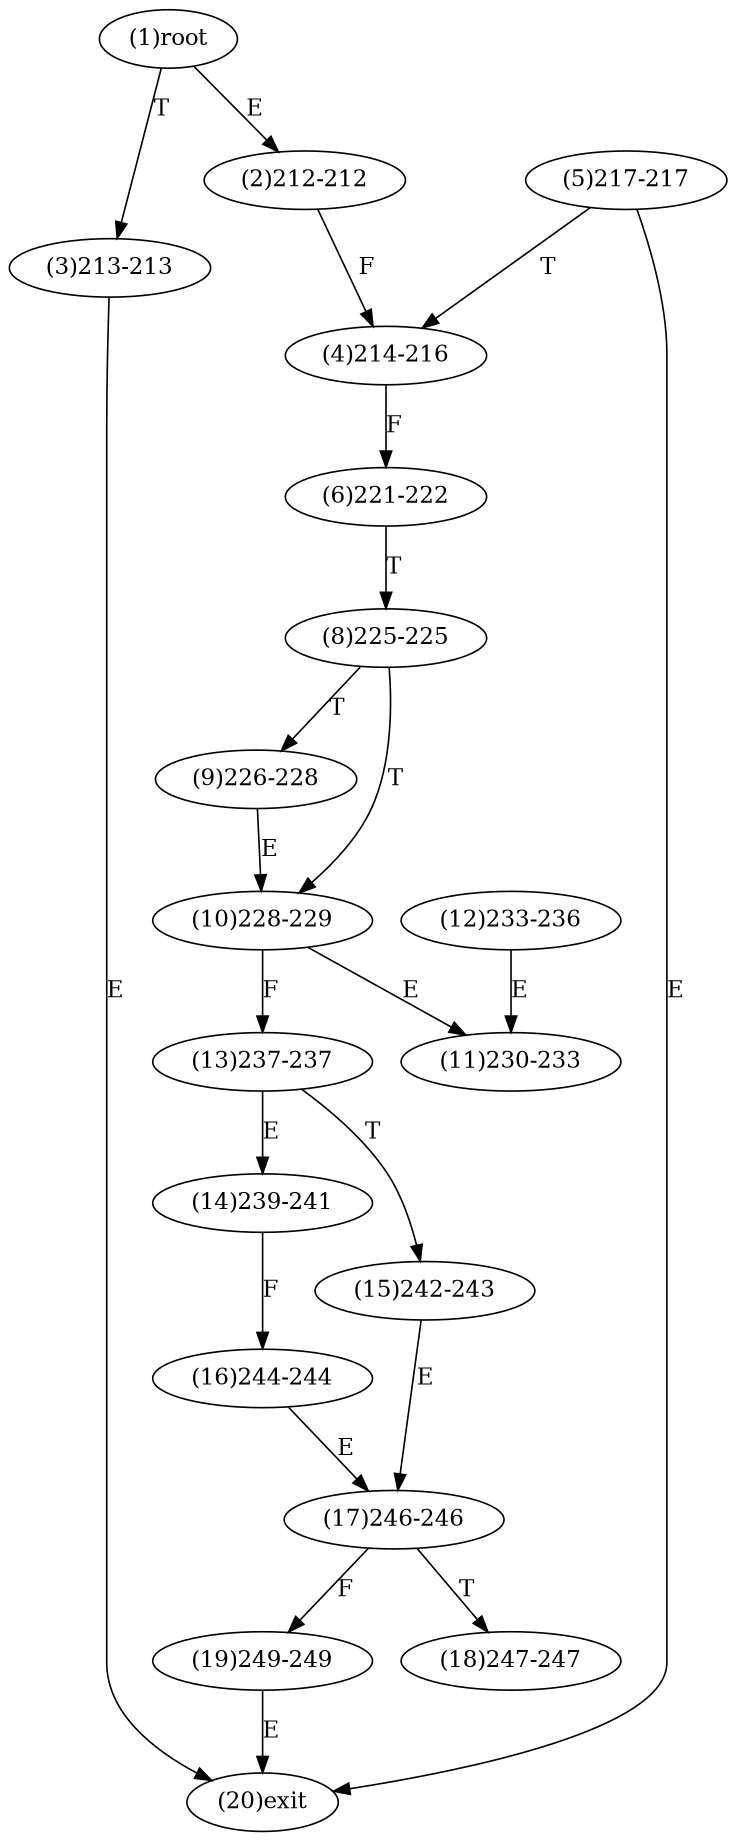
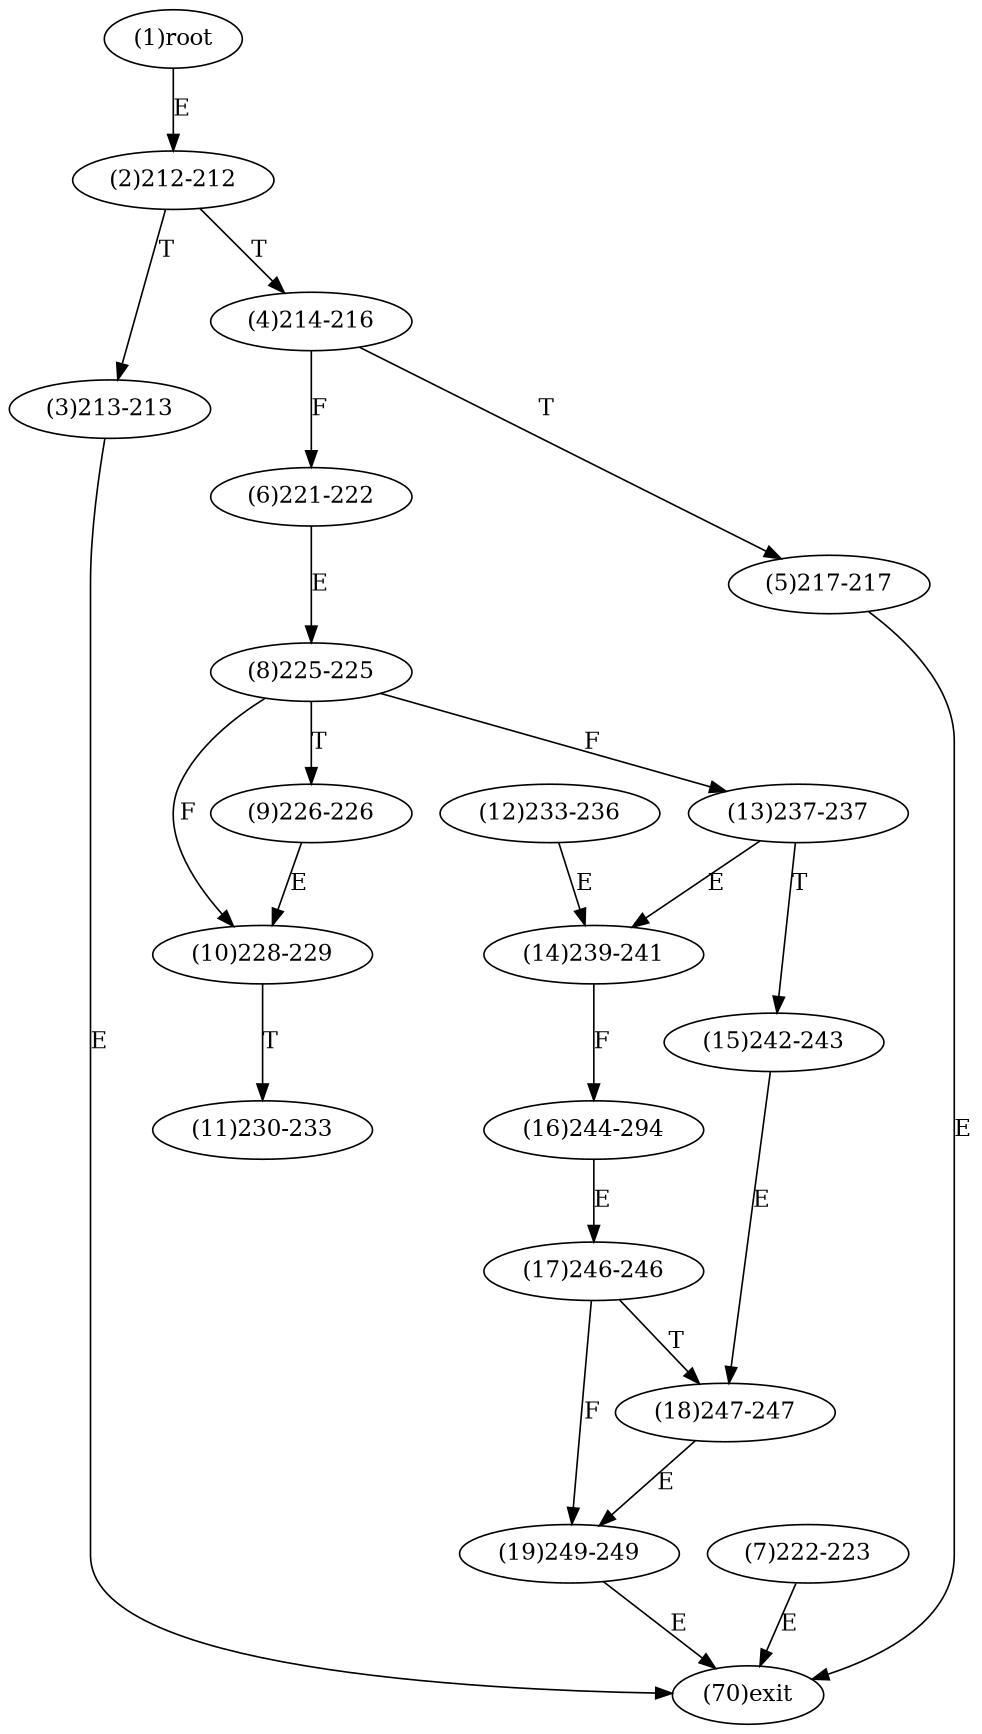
edge "(1)root" -> "(3)213-213": now "(2)212-212" -> "(3)213-213"
edge "(5)217-217" -> "(4)214-216": reversed
edge "(2)212-212" -> "(4)214-216": label "F" -> "T"
edge "(6)221-222" -> "(8)225-225": label "T" -> "E"
node "(9)226-228": label "(9)226-228" -> "(9)226-226"
edge "(8)225-225" -> "(10)228-229": label "T" -> "F"
edge "(10)228-229" -> "(13)237-237": now "(8)225-225" -> "(13)237-237"
edge "(12)233-236" -> "(11)230-233": now "(12)233-236" -> "(14)239-241"
edge "(10)228-229" -> "(11)230-233": label "E" -> "T"
node "(16)244-244": label "(16)244-244" -> "(16)244-294"
edge "(15)242-243" -> "(17)246-246": now "(15)242-243" -> "(18)247-247"
edge "(18)247-247" -> "(19)249-249": added, label "E"
node "(7)222-223": added
node "(20)exit": label "(20)exit" -> "(70)exit"
